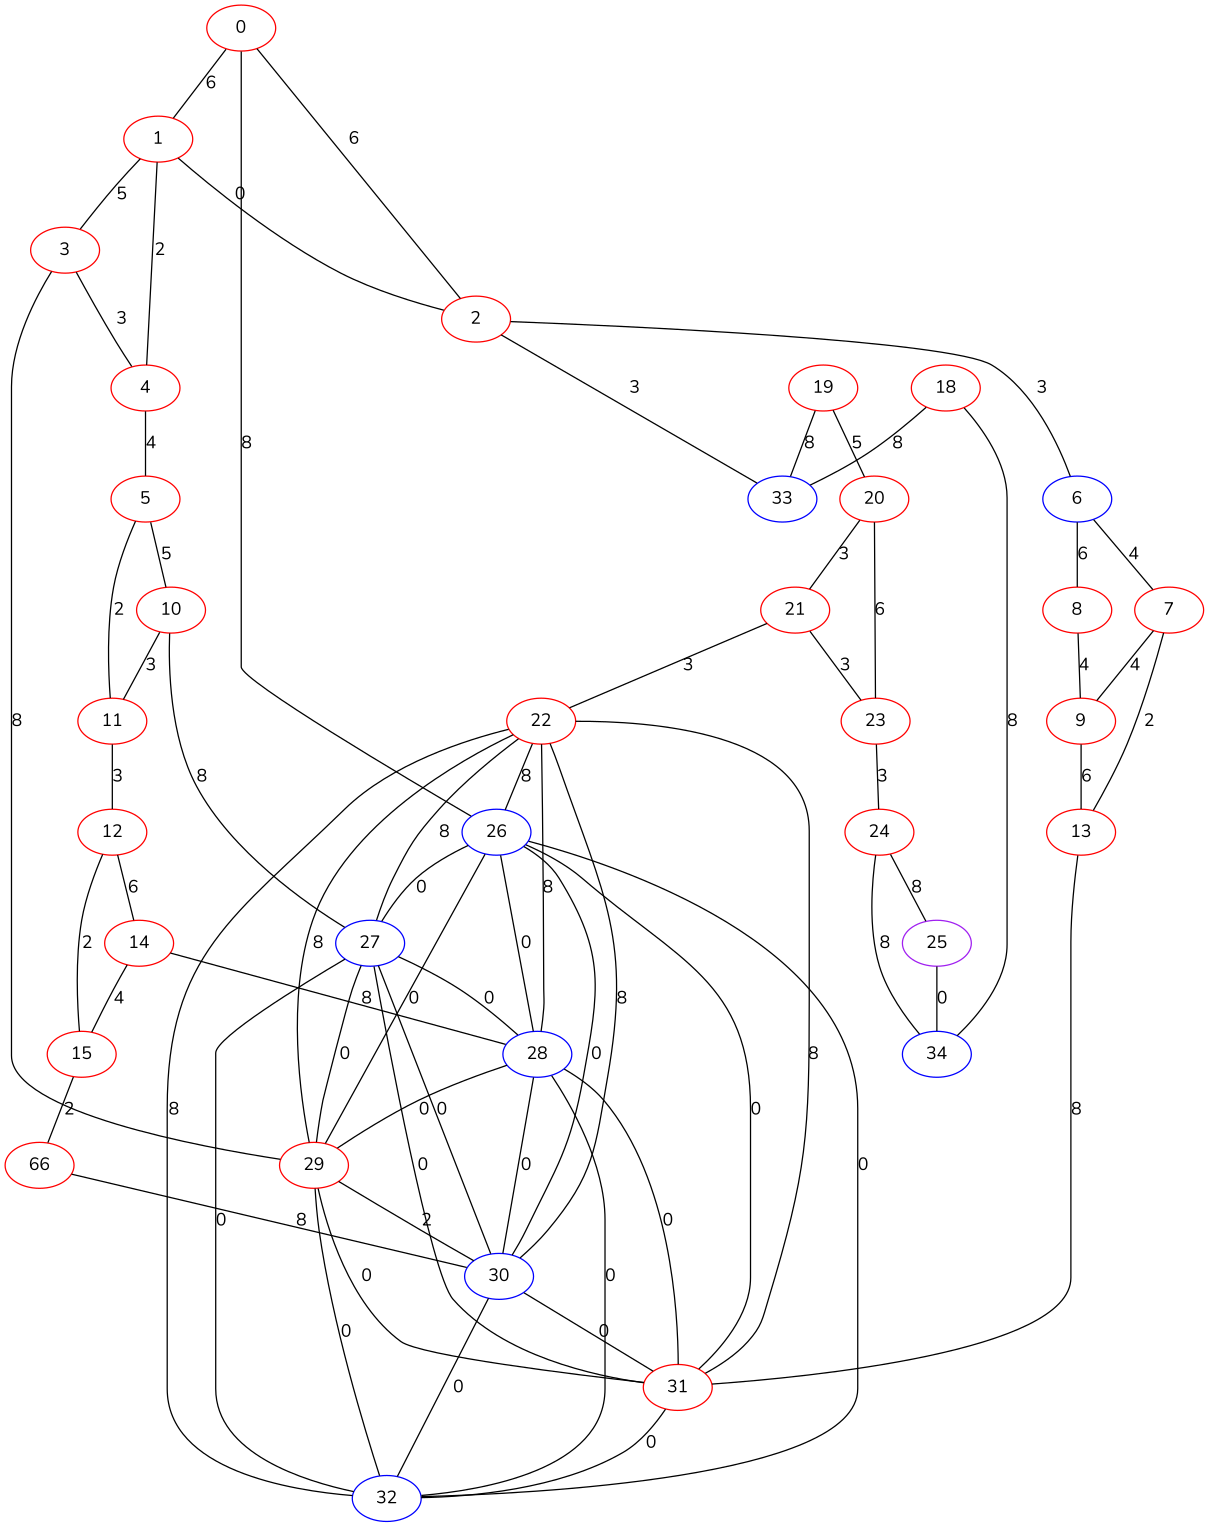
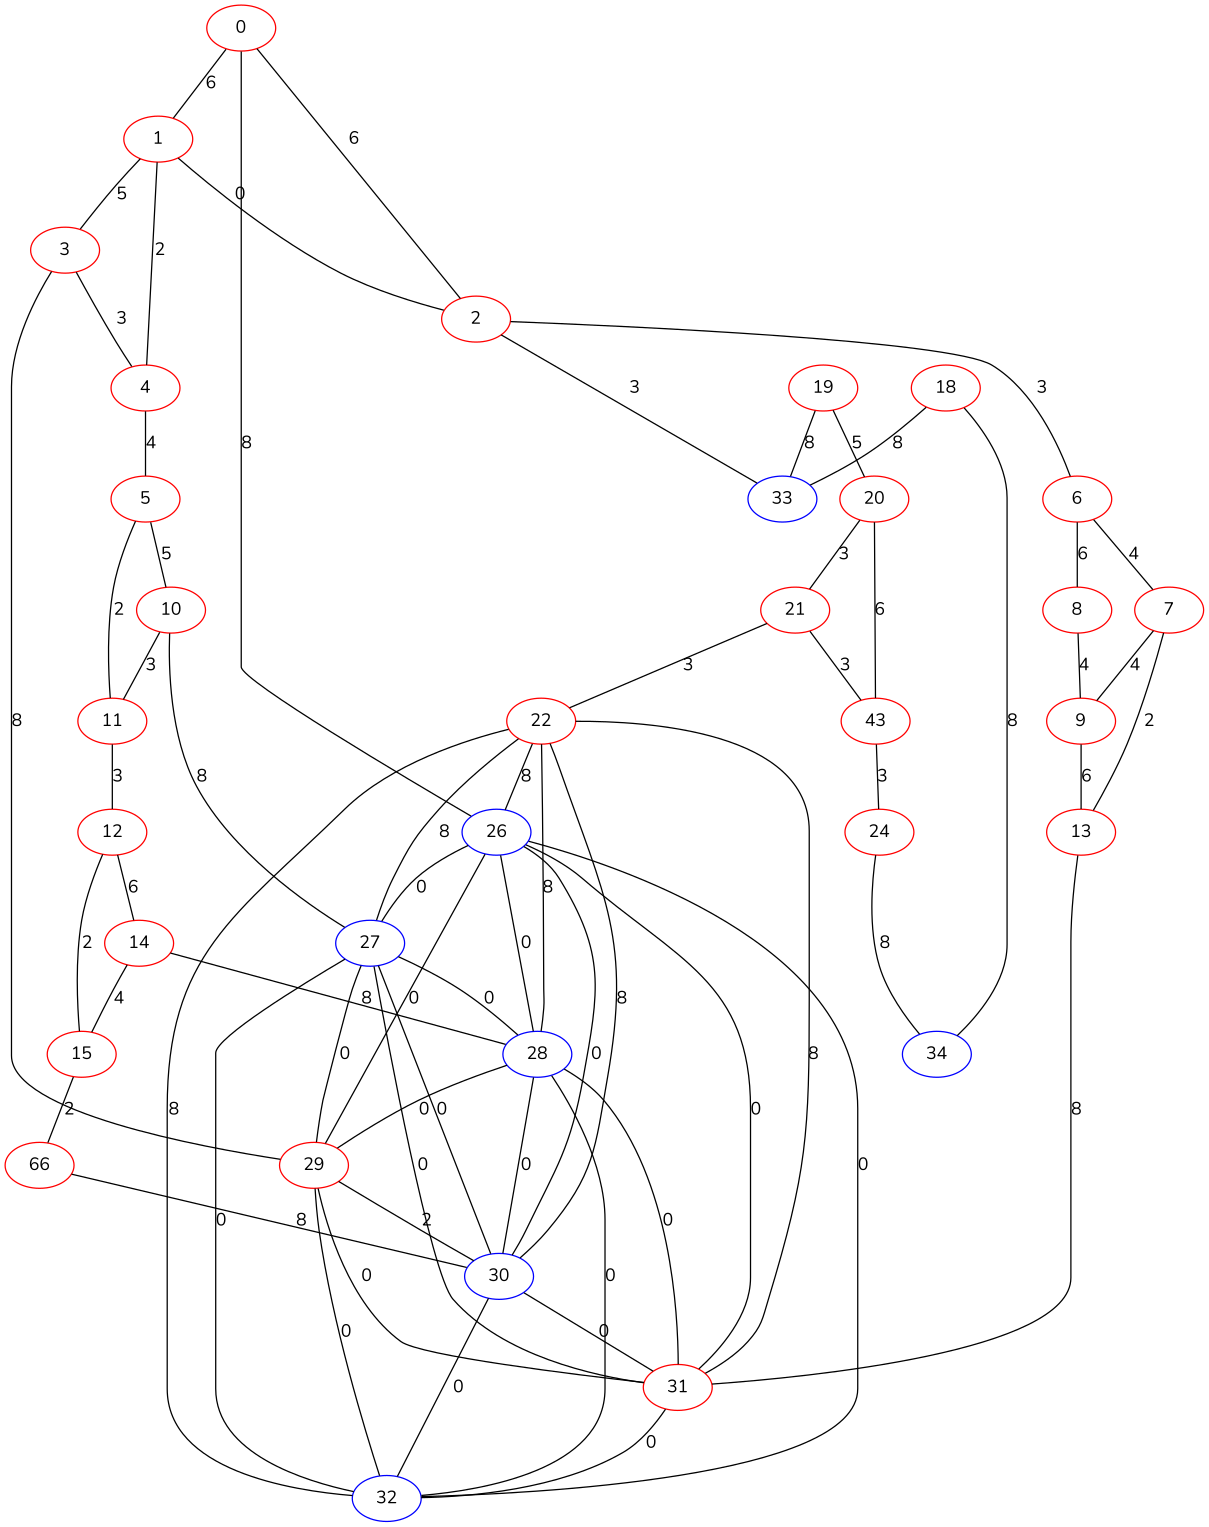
node "6": color blue -> red
node "23": label "23" -> "43"
edge "22" -- "29": removed, label "8"
node "25": removed
